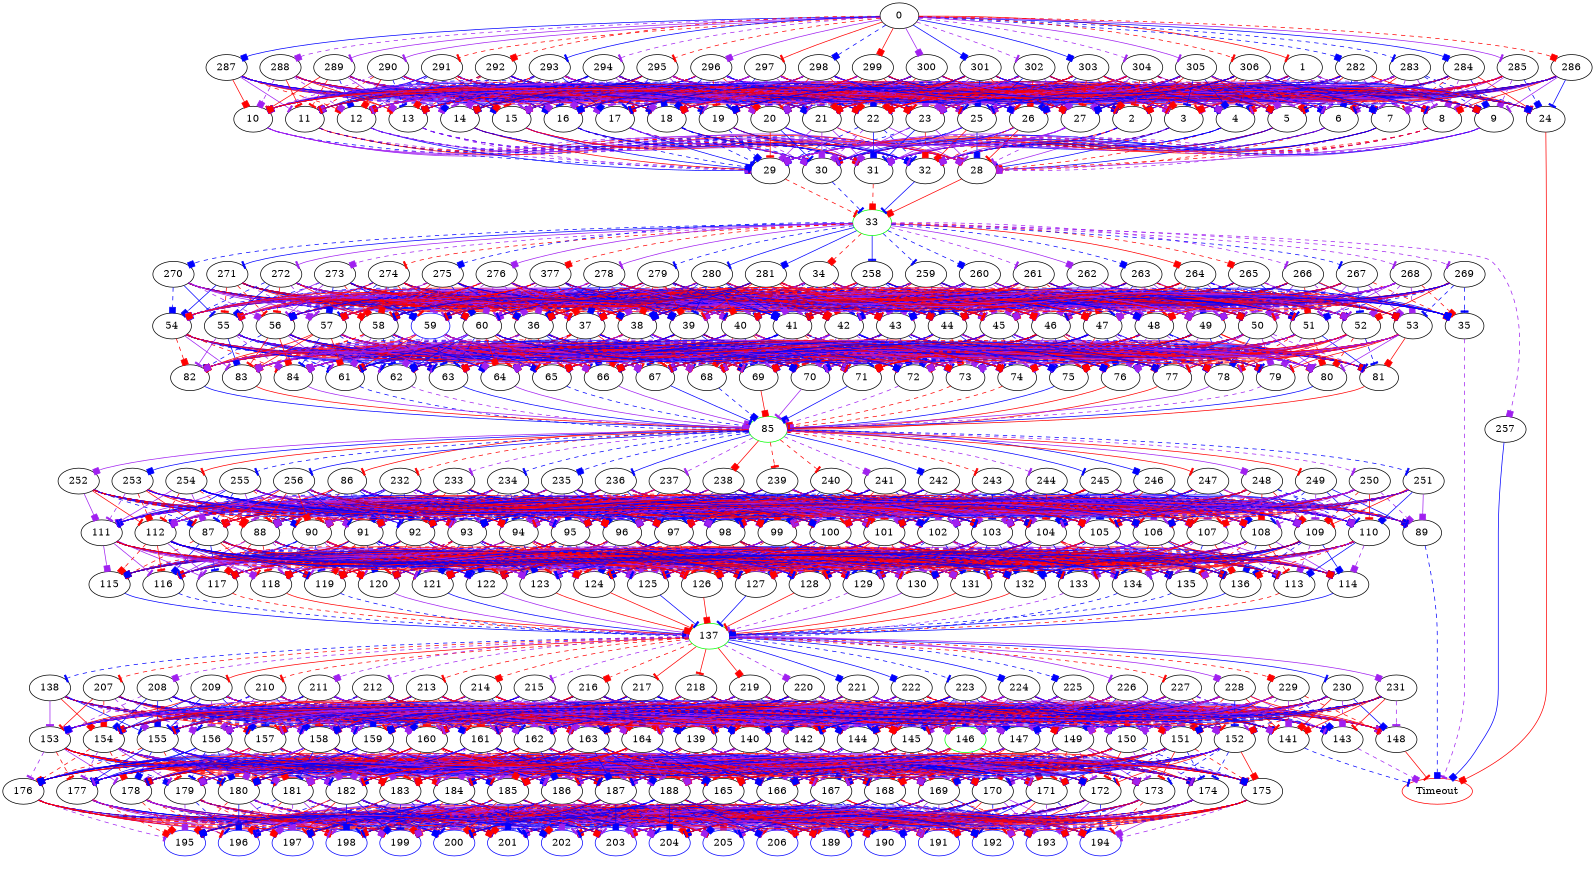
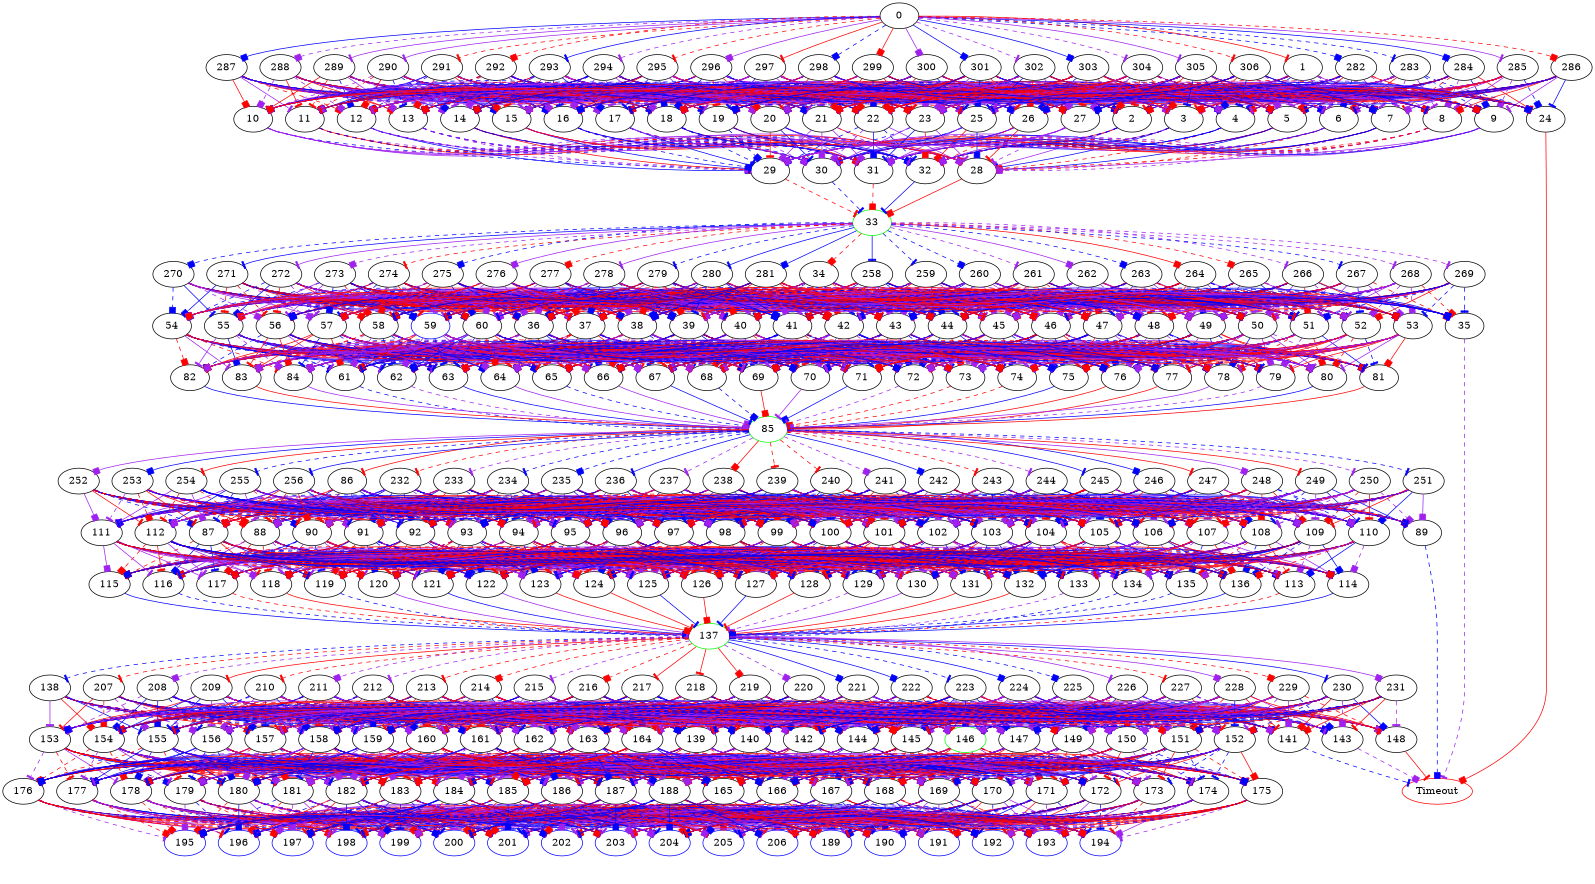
node "377": label "377" -> "277"
node "257": removed
